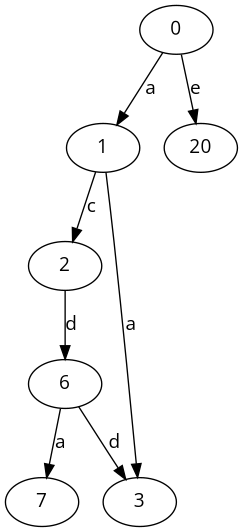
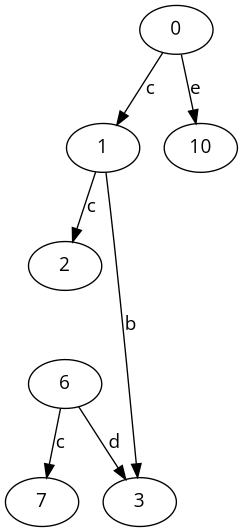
edge "0" -> "1": label "a" -> "c"
node "20": label "20" -> "10"
edge "2" -> "6": removed, label "d"
edge "1" -> "3": label "a" -> "b"
edge "6" -> "7": label "a" -> "c"
